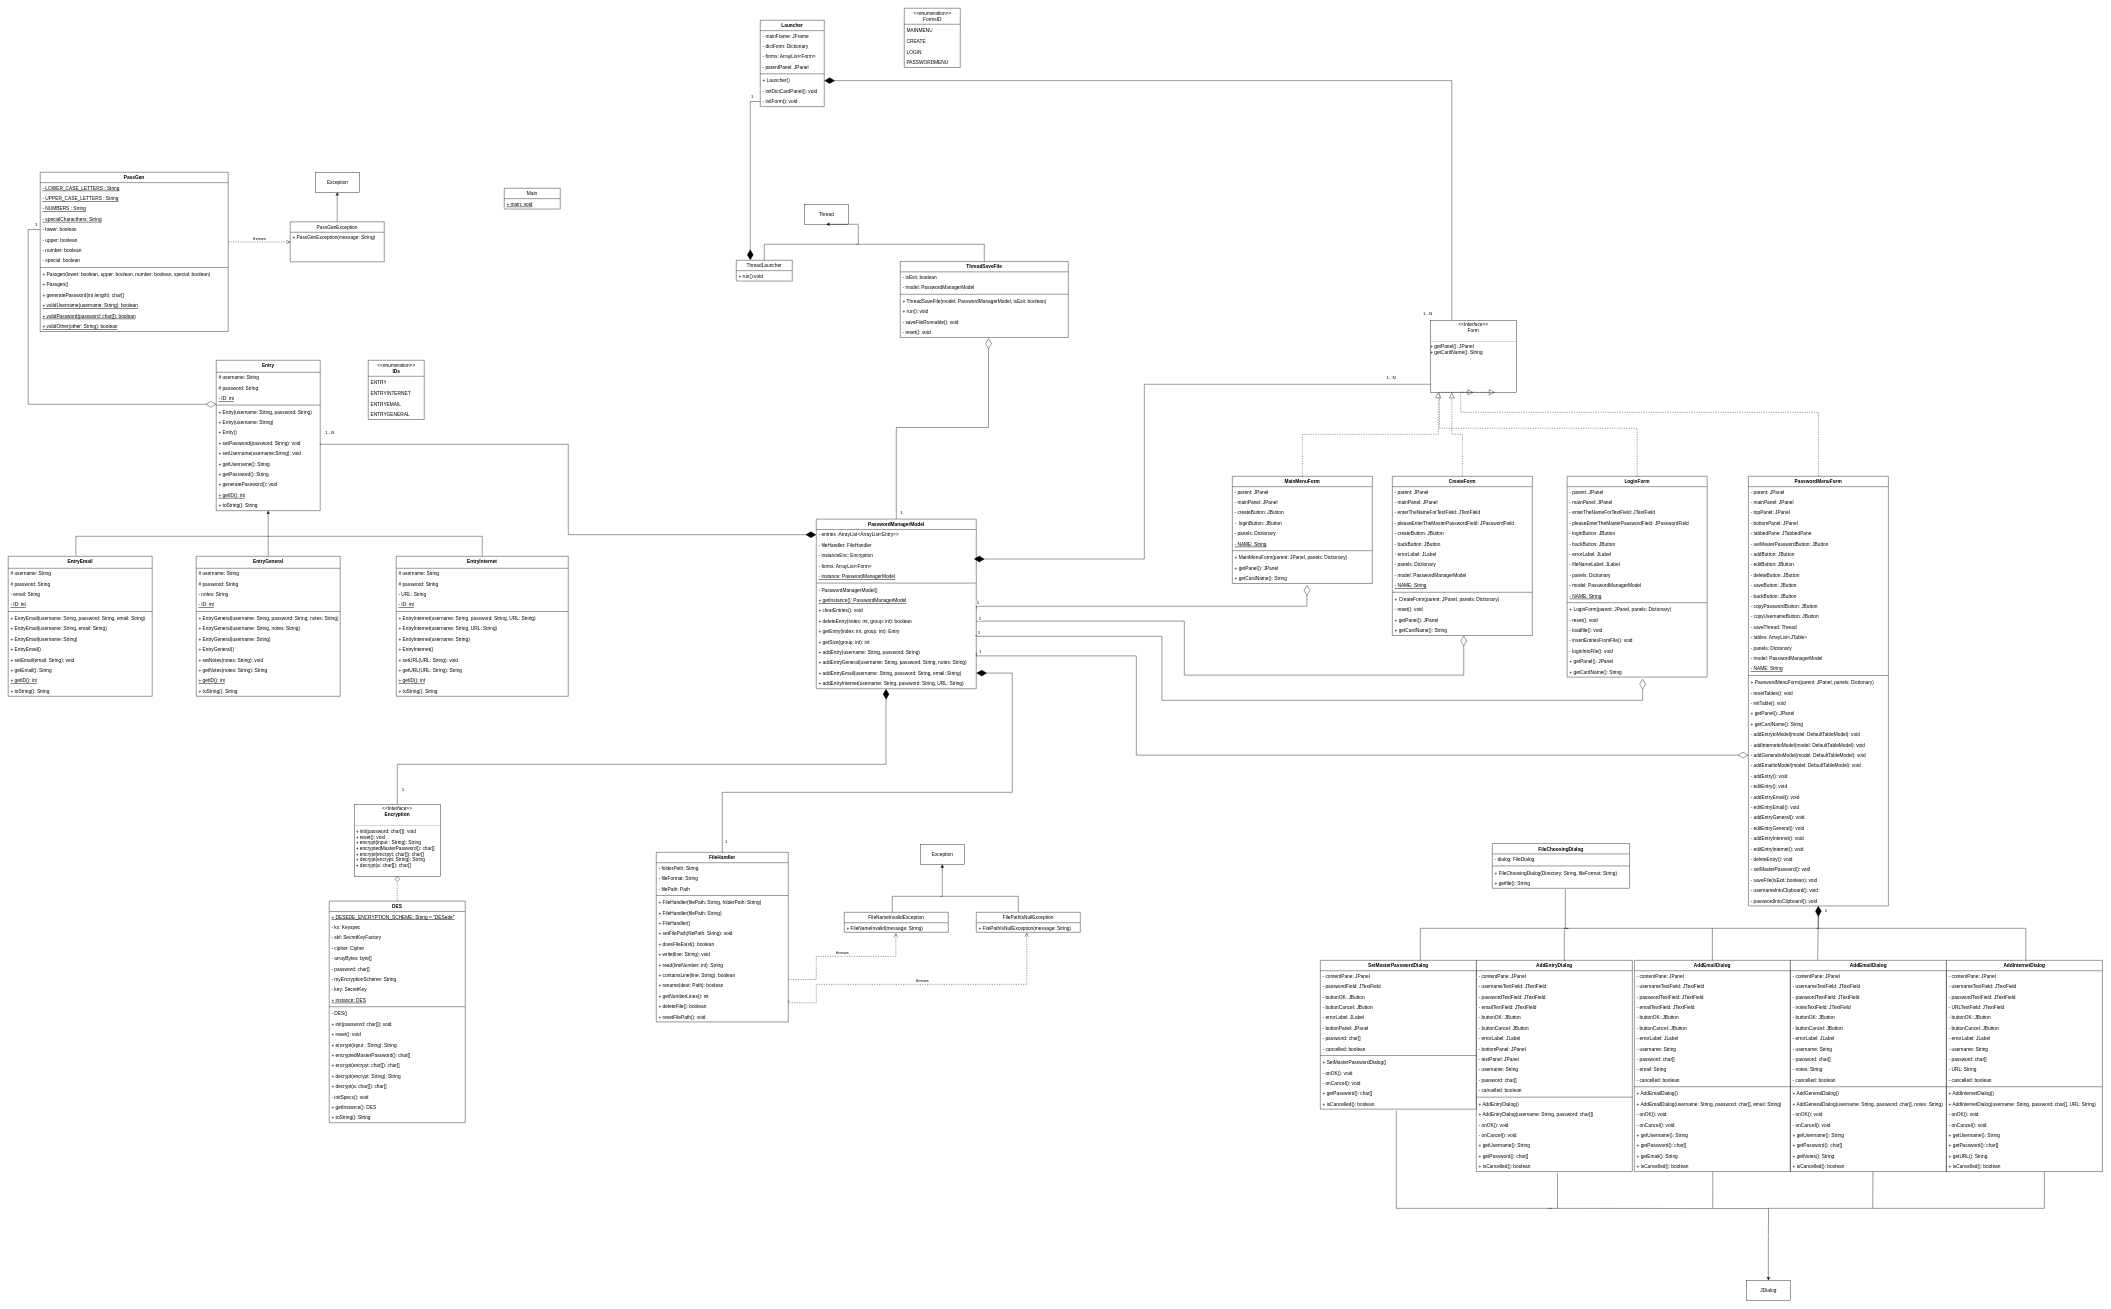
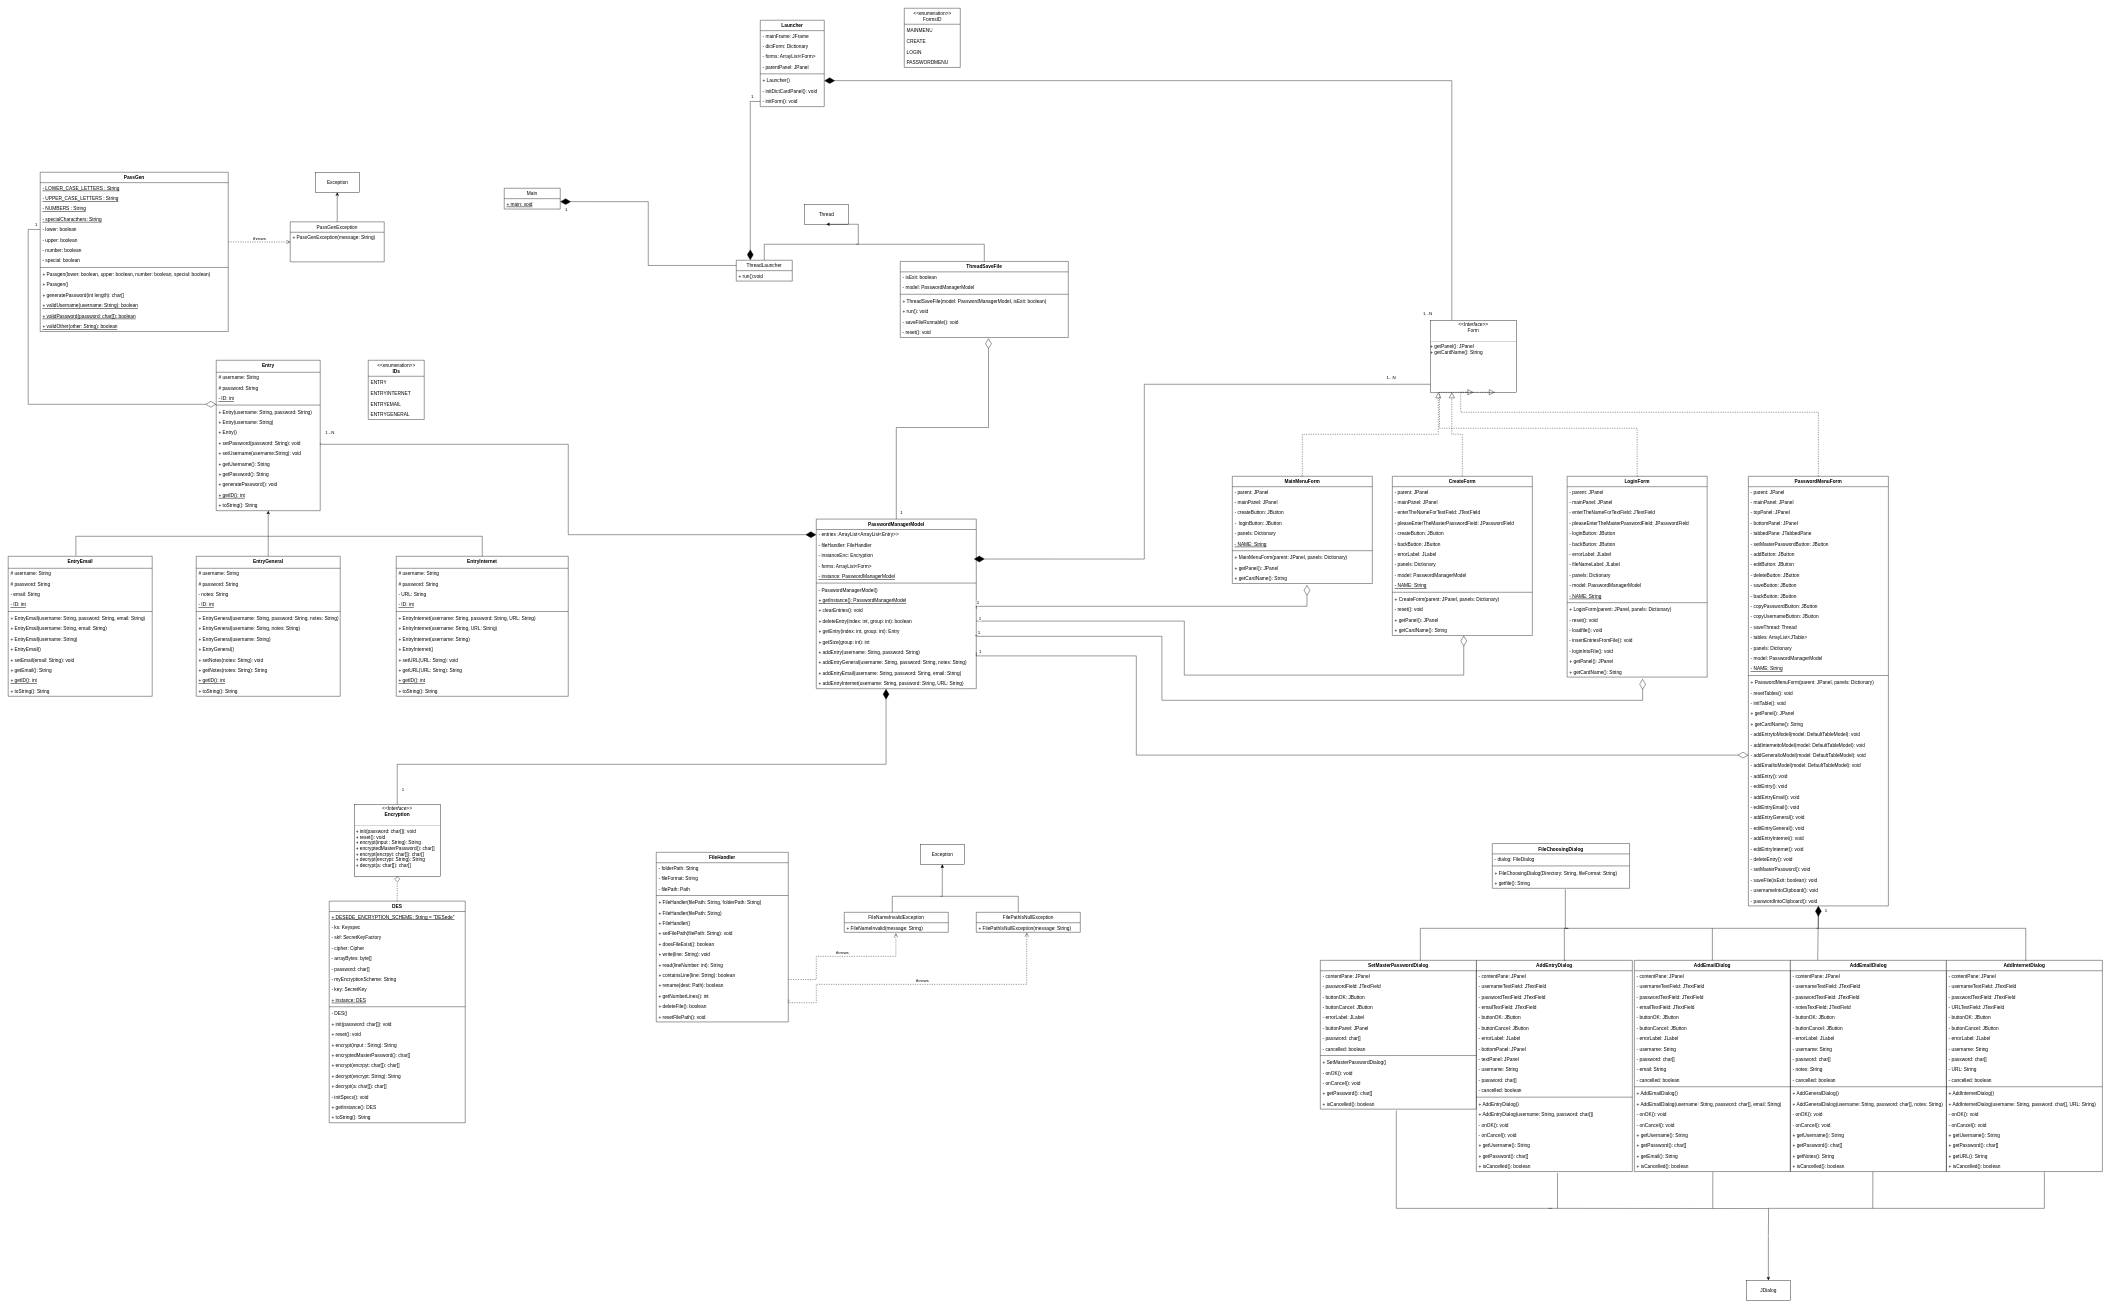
edge "ThreadLauncher" -> "+ main: void": added, label "1"
edge "FileHandler" -> "+ addEntryEmail(username: String, password: String, email: String)": removed, label "1"
